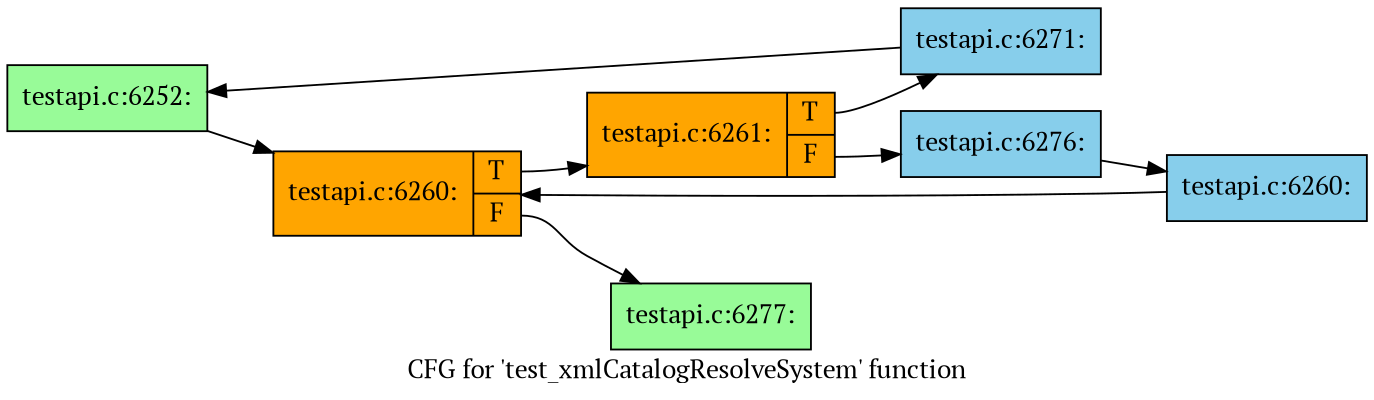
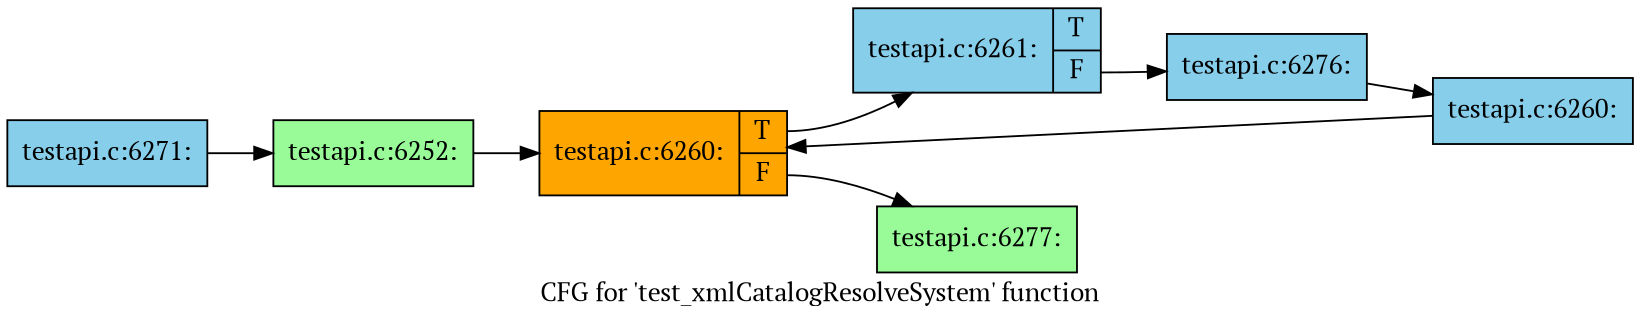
edge "testapi.c:6261:" -> "testapi.c:6271:": removed
node "testapi.c:6261:": fillcolor orange -> skyblue
